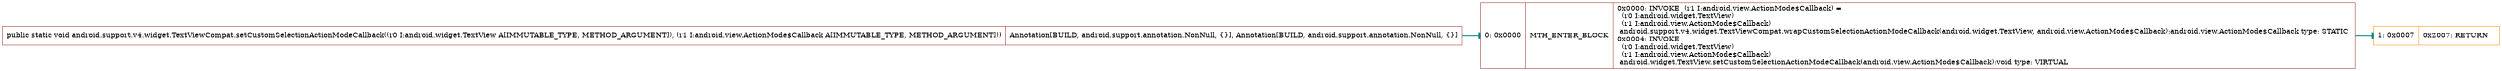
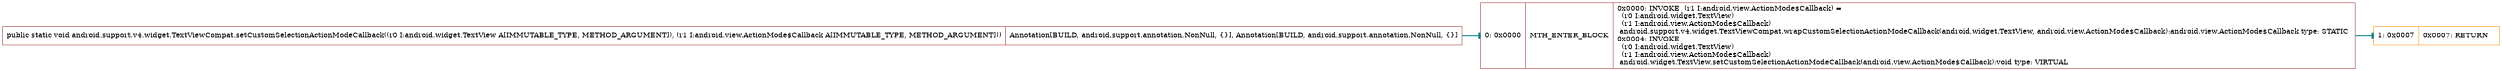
node "1: 0x0007": text "0x2007: RETURN" -> "0x0007: RETURN"
